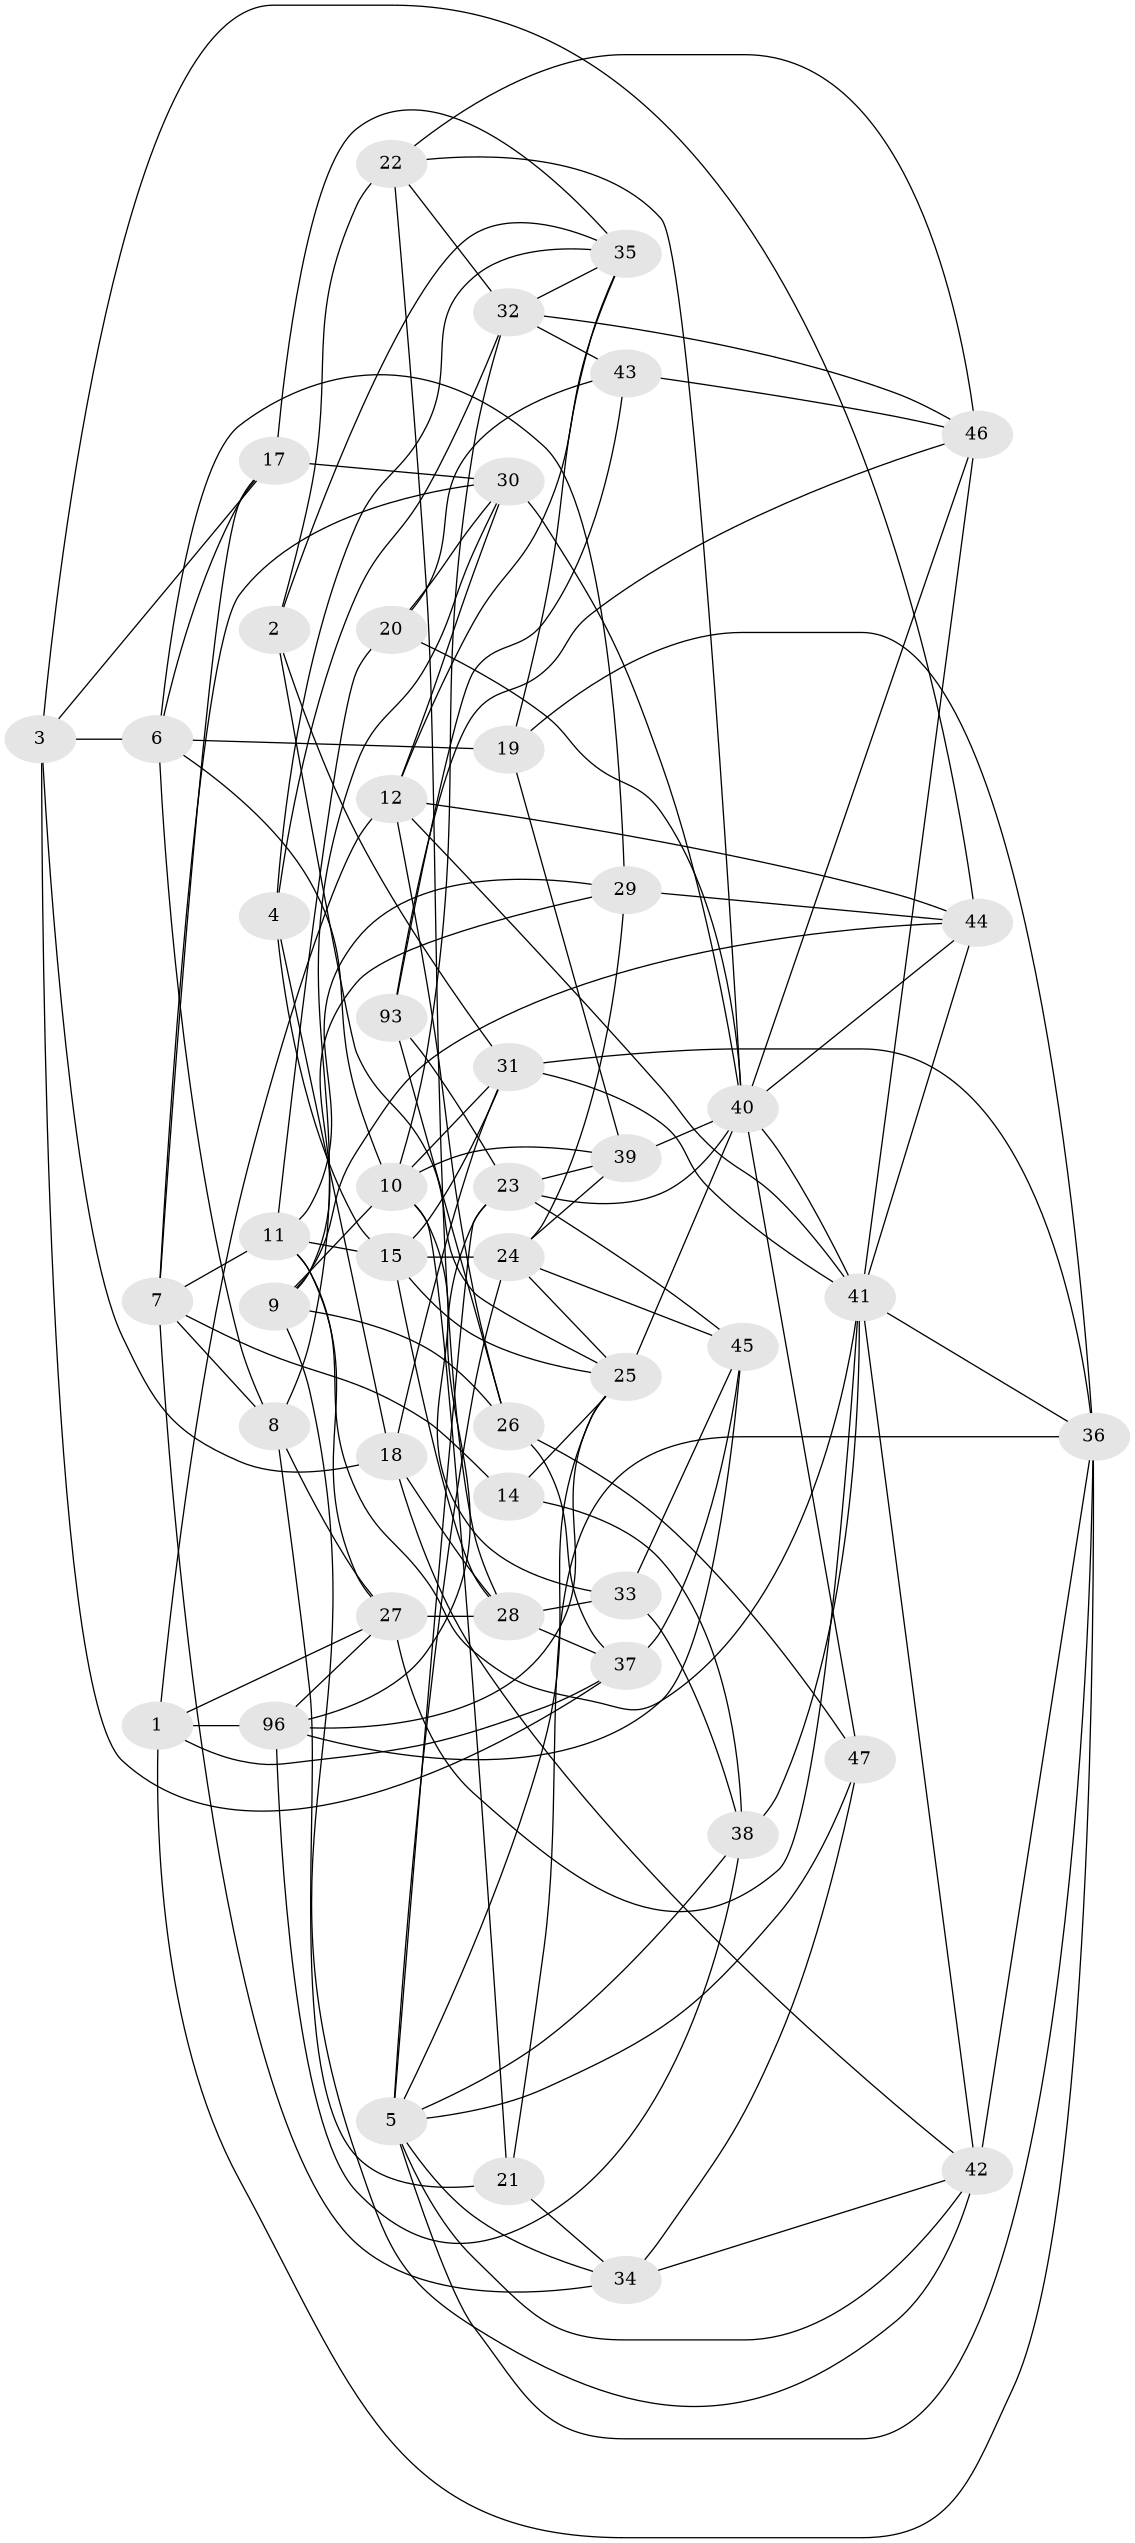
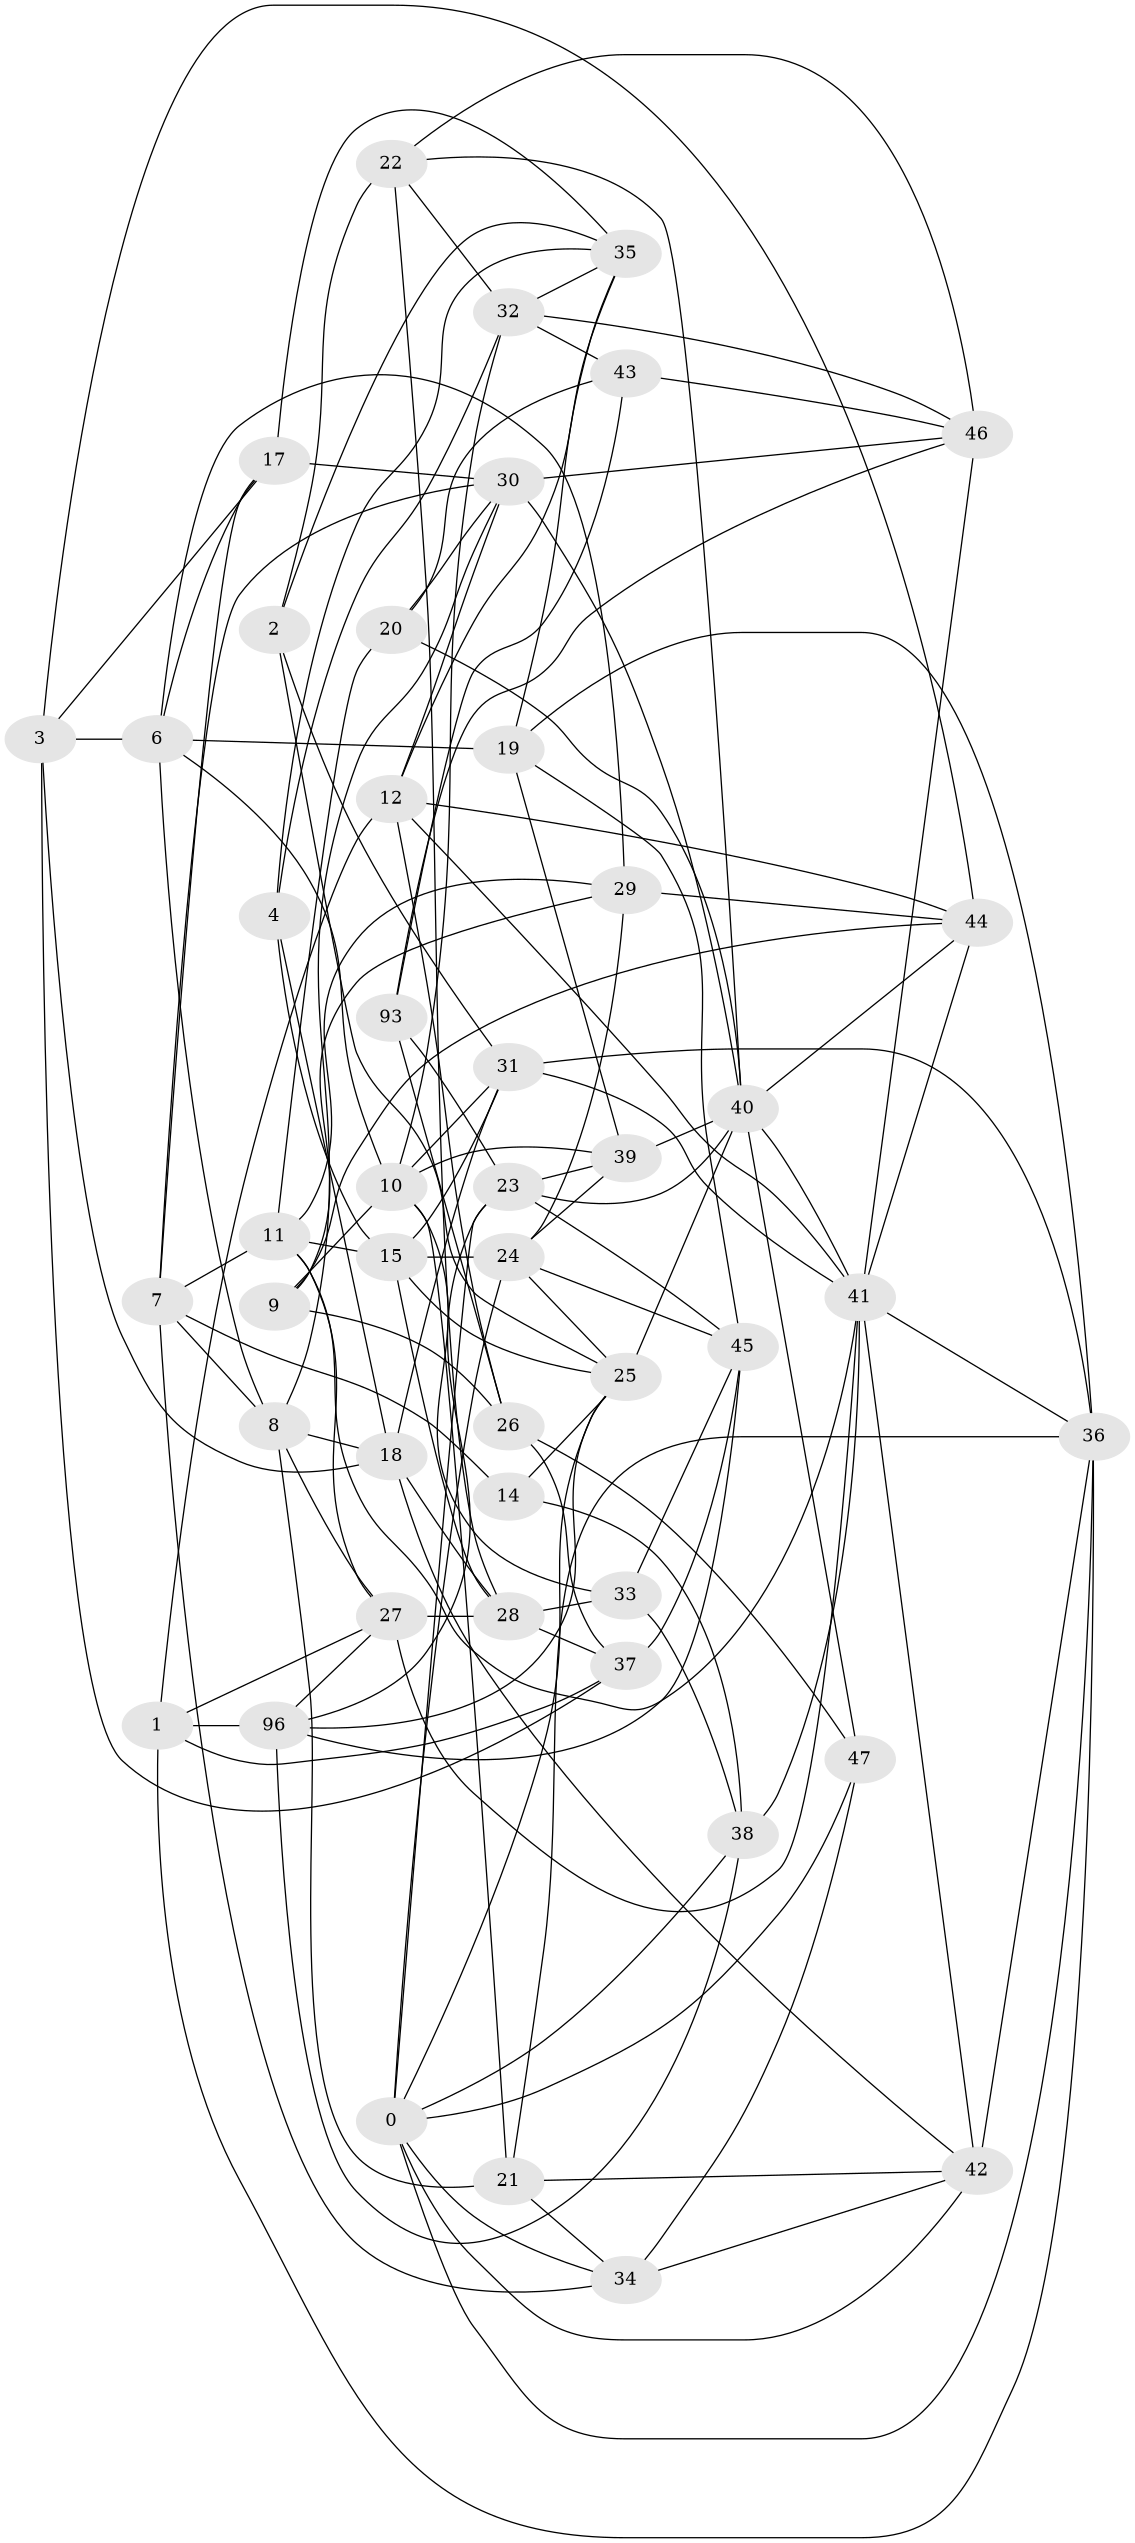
edge "46" -- "40": now "46" -- "30"
edge "19" -- "45": added
edge "8" -- "18": added
edge "9" -- "42": now "21" -- "42"
node "5": label "5" -> "0"
